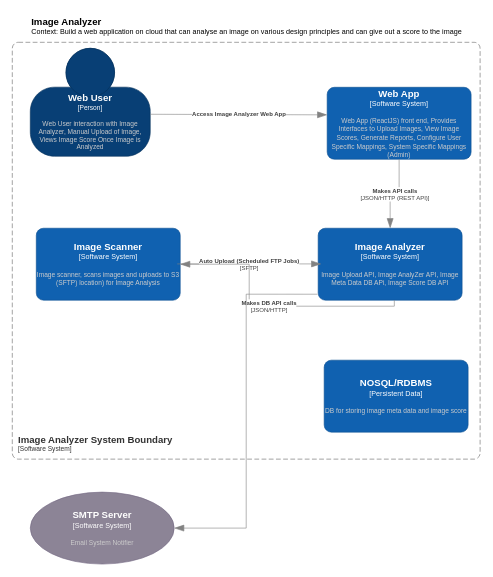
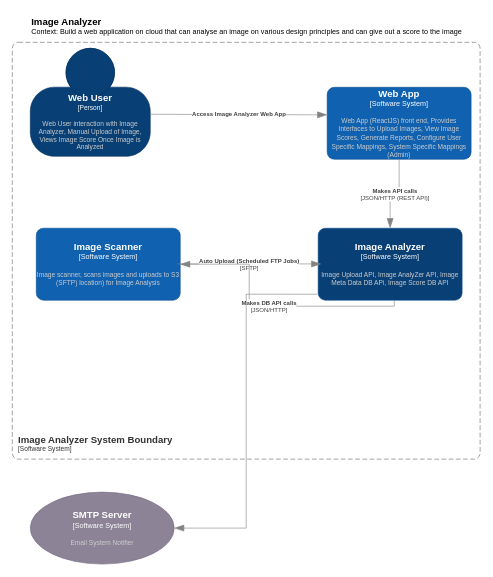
node "Image Analyzer [Software System] Image Upload API, Image AnalyZer API, Image Meta Data DB APi, Image Score DB API": fillcolor #1061b0 -> #083f75
node "NOSQL/RDBMS [Persistent Data] DB for storing image meta data and image score": removed
